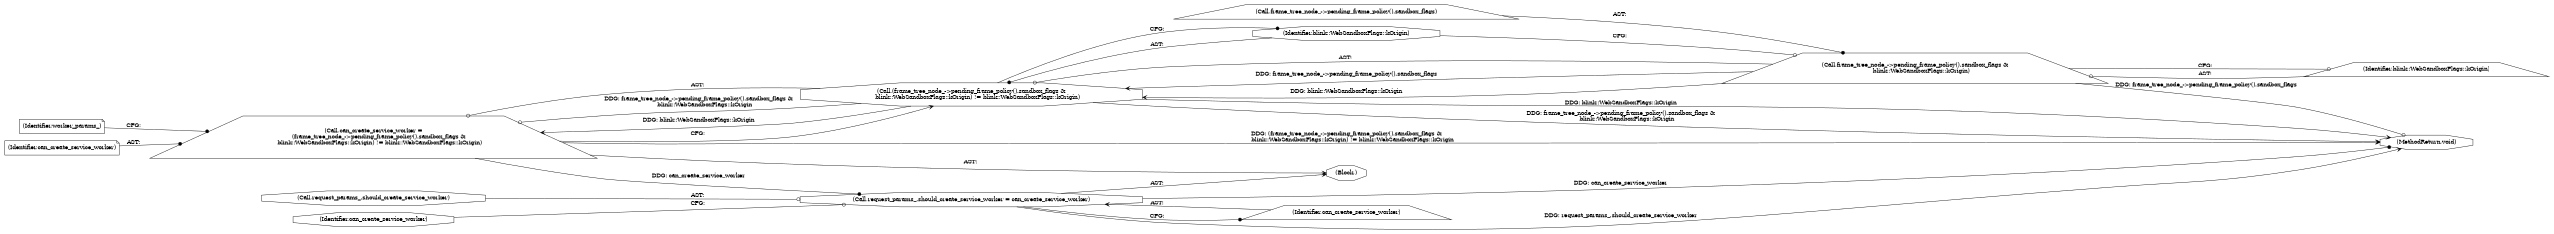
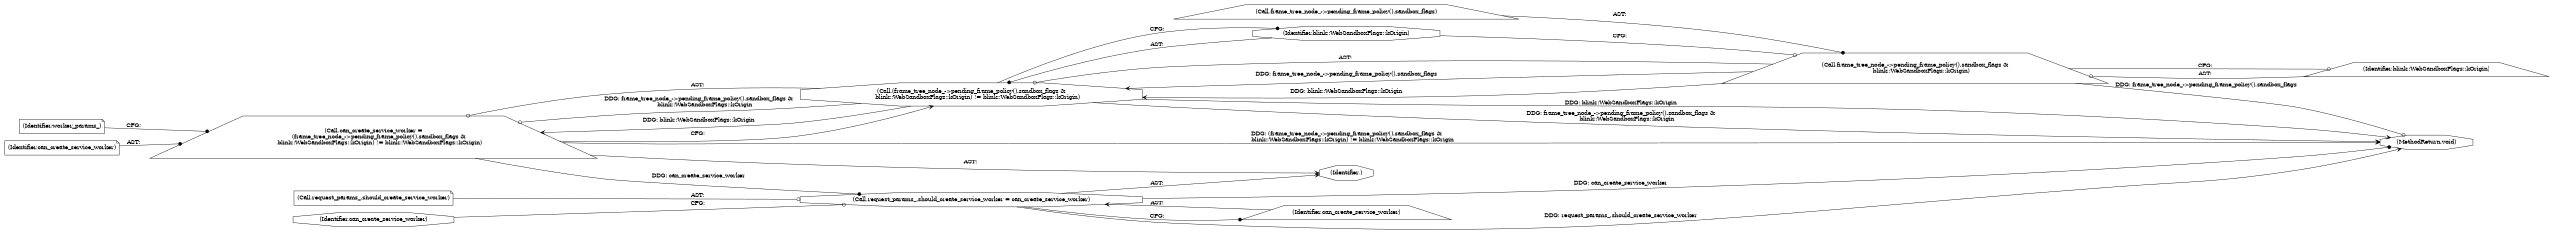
node "(Block,)": label "(Block,)" -> "(Identifier,)"
node "(Call,request_params_.should_create_service_worker)": shape octagon -> note
